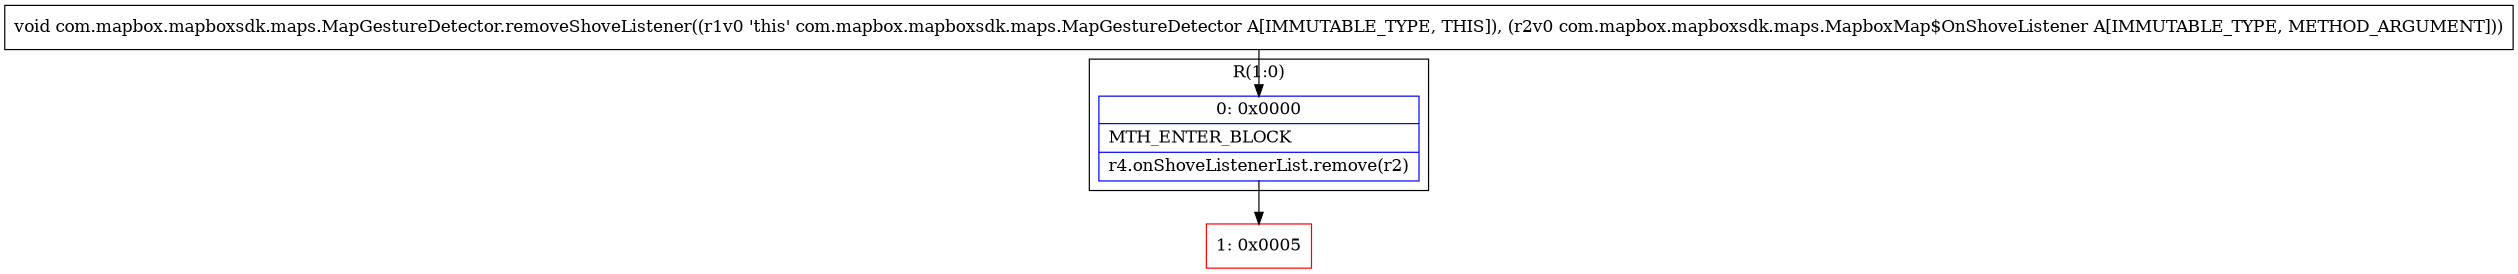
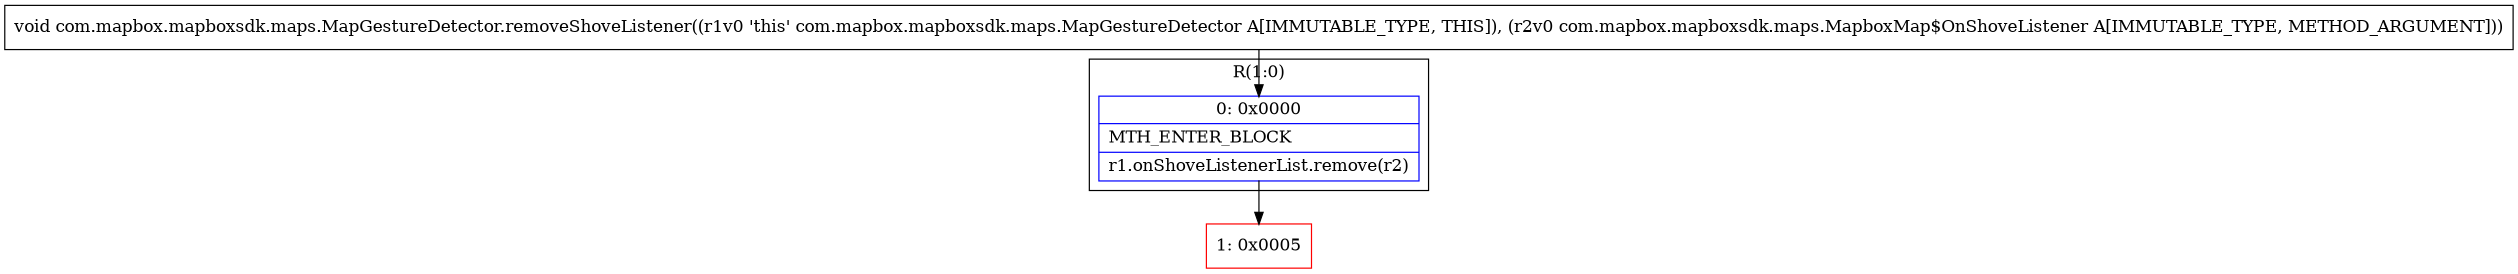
node "0: 0x0000": text "r4.onShoveListenerList.remove(r2)" -> "r1.onShoveListenerList.remove(r2)"
